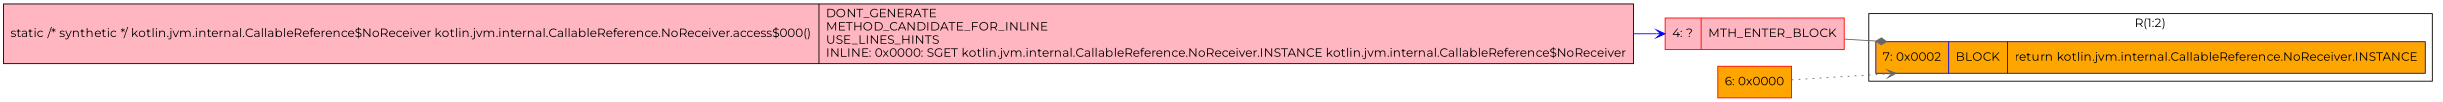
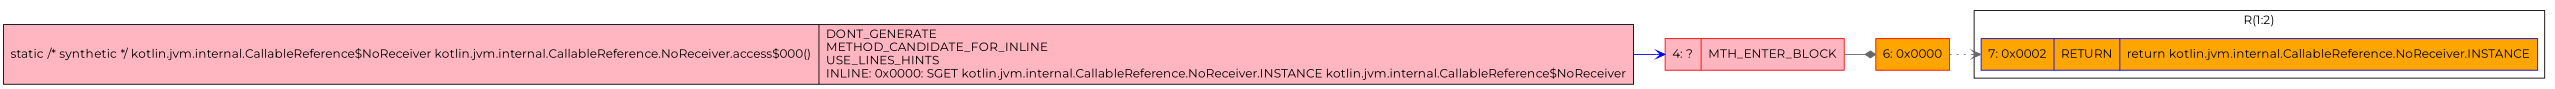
edge "4: ?" -> "7: 0x0002": now "4: ?" -> "6: 0x0000"
node "7: 0x0002": text "BLOCK" -> "RETURN"
